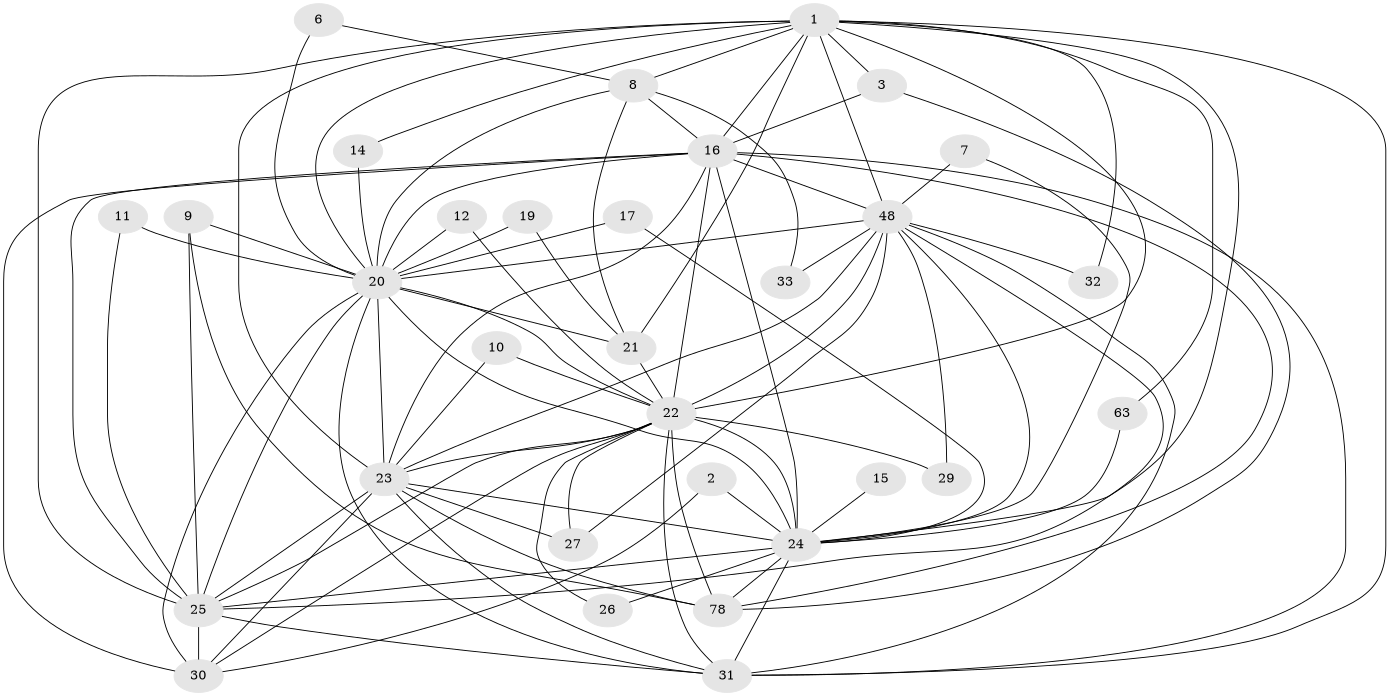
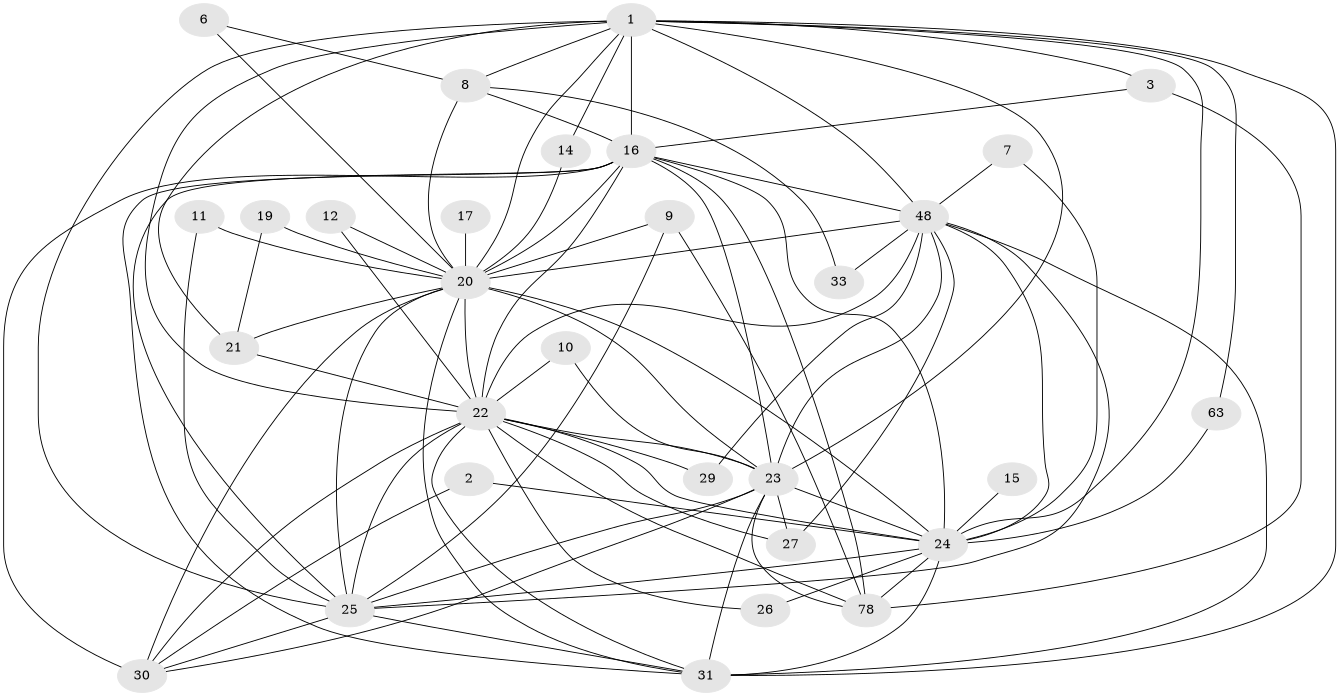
edge "8" -- "21": removed
node "32": removed
edge "17" -- "24": removed
